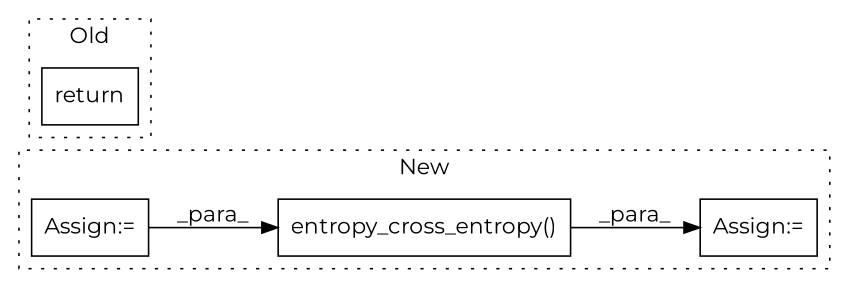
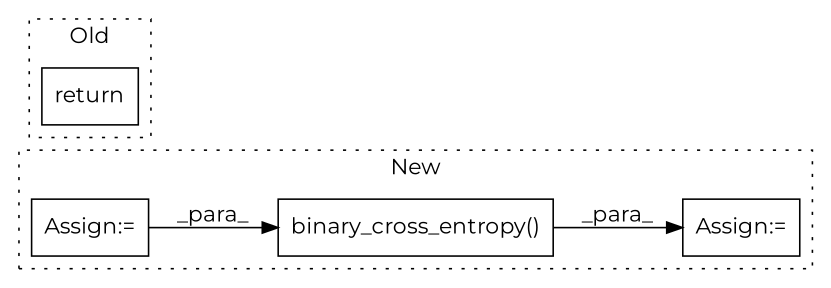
node "entropy_cross_entropy()": label "entropy_cross_entropy()" -> "binary_cross_entropy()"
